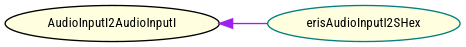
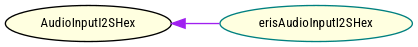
node "AudioInputI2AudioInputI": label "AudioInputI2AudioInputI" -> "AudioInputI2SHex"
